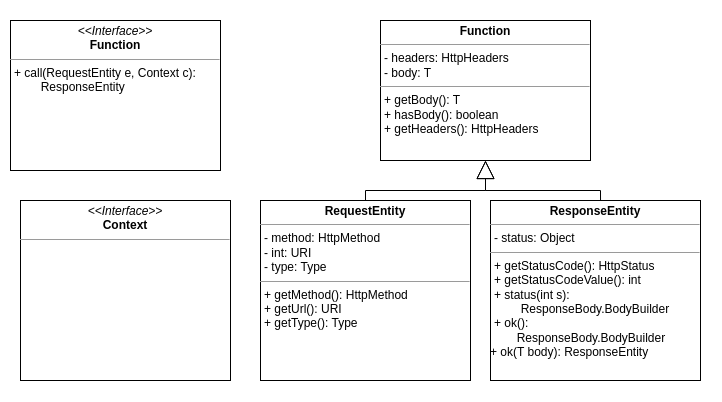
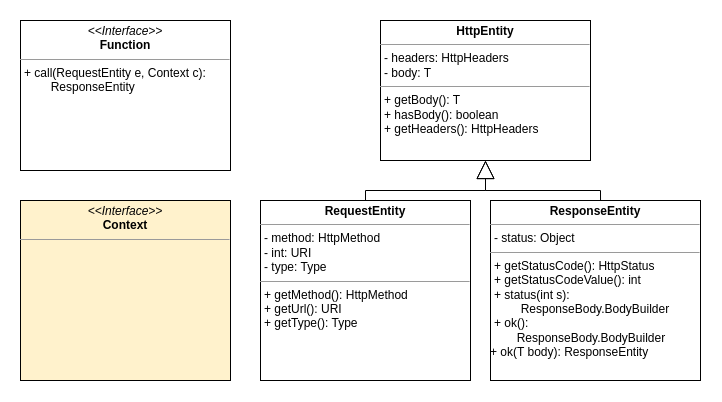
node "Function - headers: HttpHeaders - body: T + getBody(): T + hasBody(): boolean + getHeaders(): HttpHeaders": label "Function - headers: HttpHeaders - body: T + getBody(): T + hasBody(): boolean + getHeaders(): HttpHeaders" -> "HttpEntity - headers: HttpHeaders - body: T + getBody(): T + hasBody(): boolean + getHeaders(): HttpHeaders"
node "<<Interface>> Function + call(RequestEntity e, Context c): ResponseEntity": moved (116, 96) -> (126, 96)
node "<<Interface>> Context": fillcolor #ffffff -> #fff2cc
